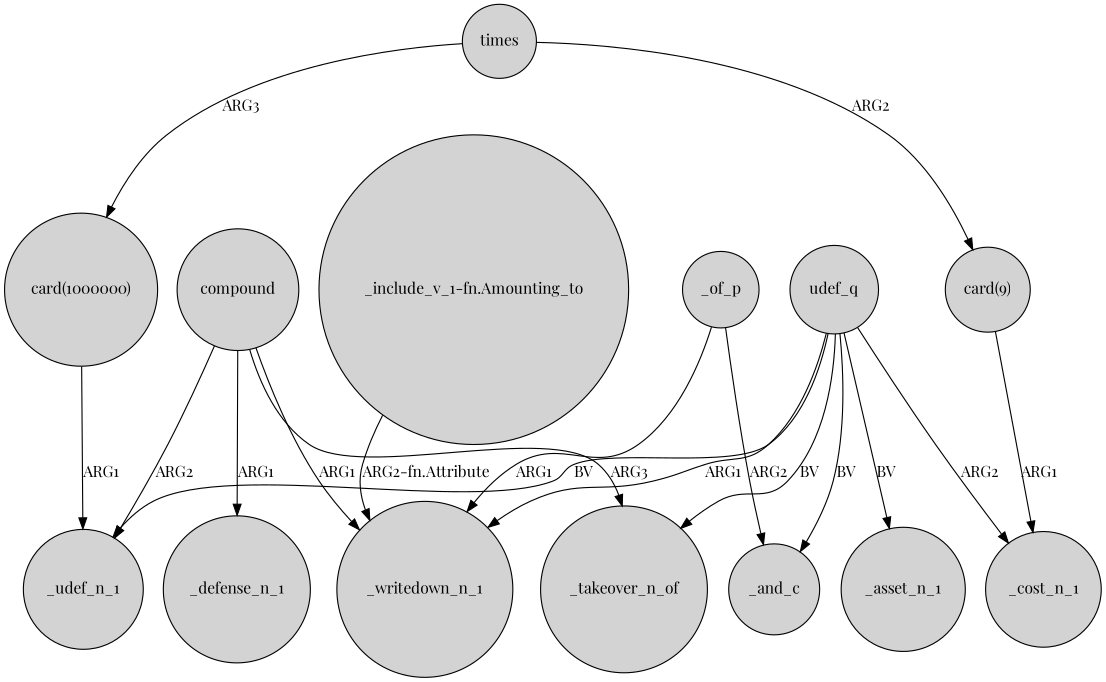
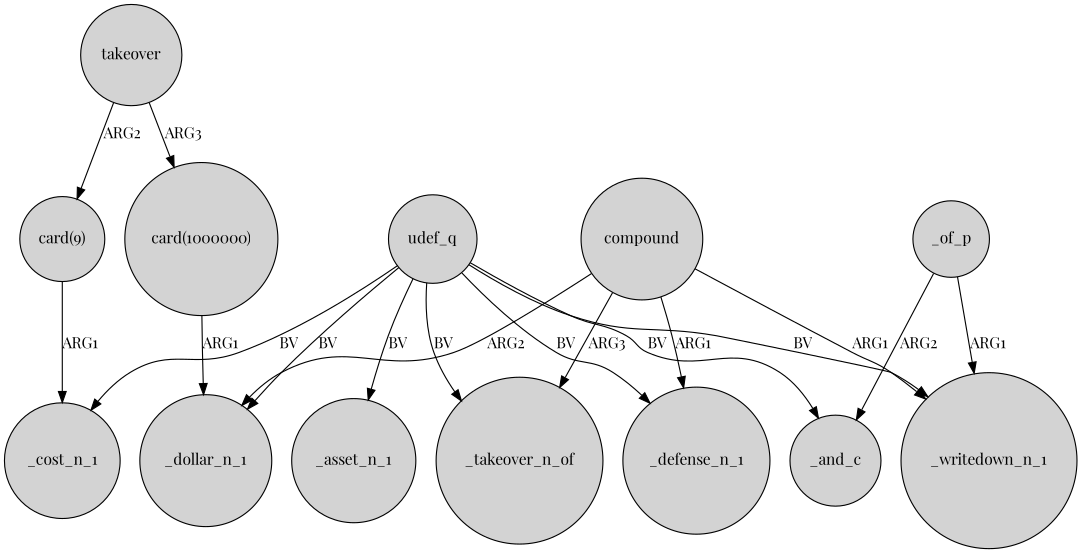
node "times": label "times" -> "takeover"
node "_include_v_1-fn.Amounting_to": removed
edge "udef_q" -> "_defense_n_1": added, label "BV"
edge "udef_q" -> "_writedown_n_1": label "ARG1" -> "BV"
edge "udef_q" -> "_cost_n_1": label "ARG2" -> "BV"
node "_udef_n_1": label "_udef_n_1" -> "_dollar_n_1"
